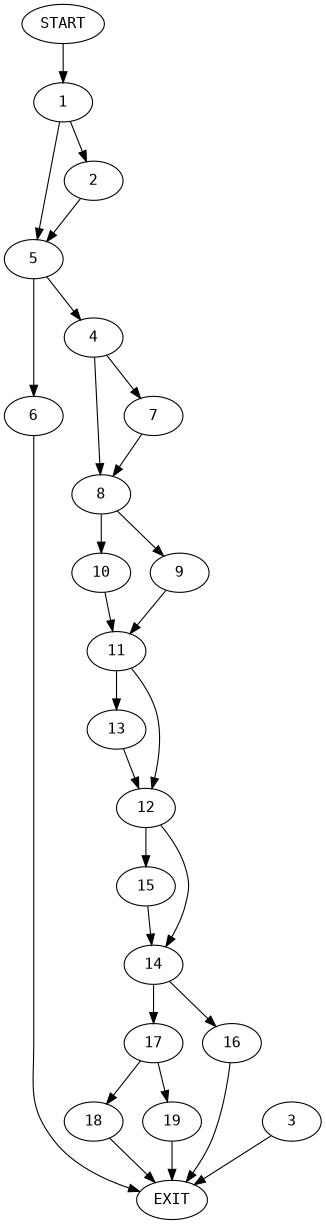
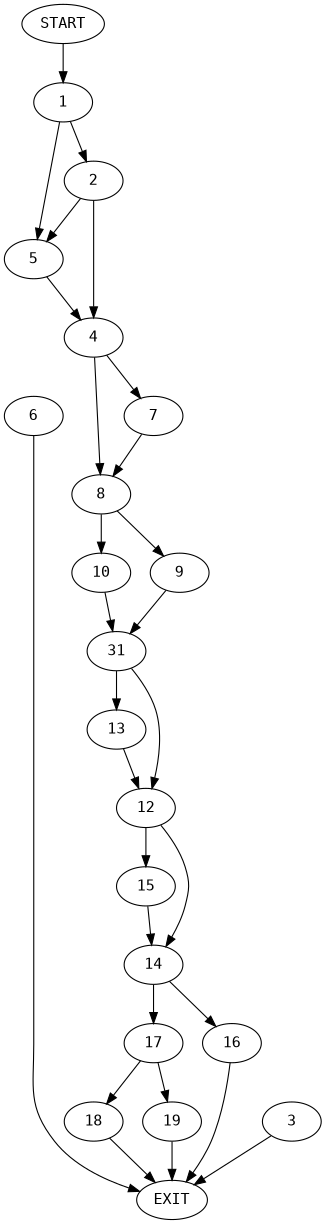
edge "2" -> "4": added
edge "5" -> "6": removed
node "11": label "11" -> "31"
